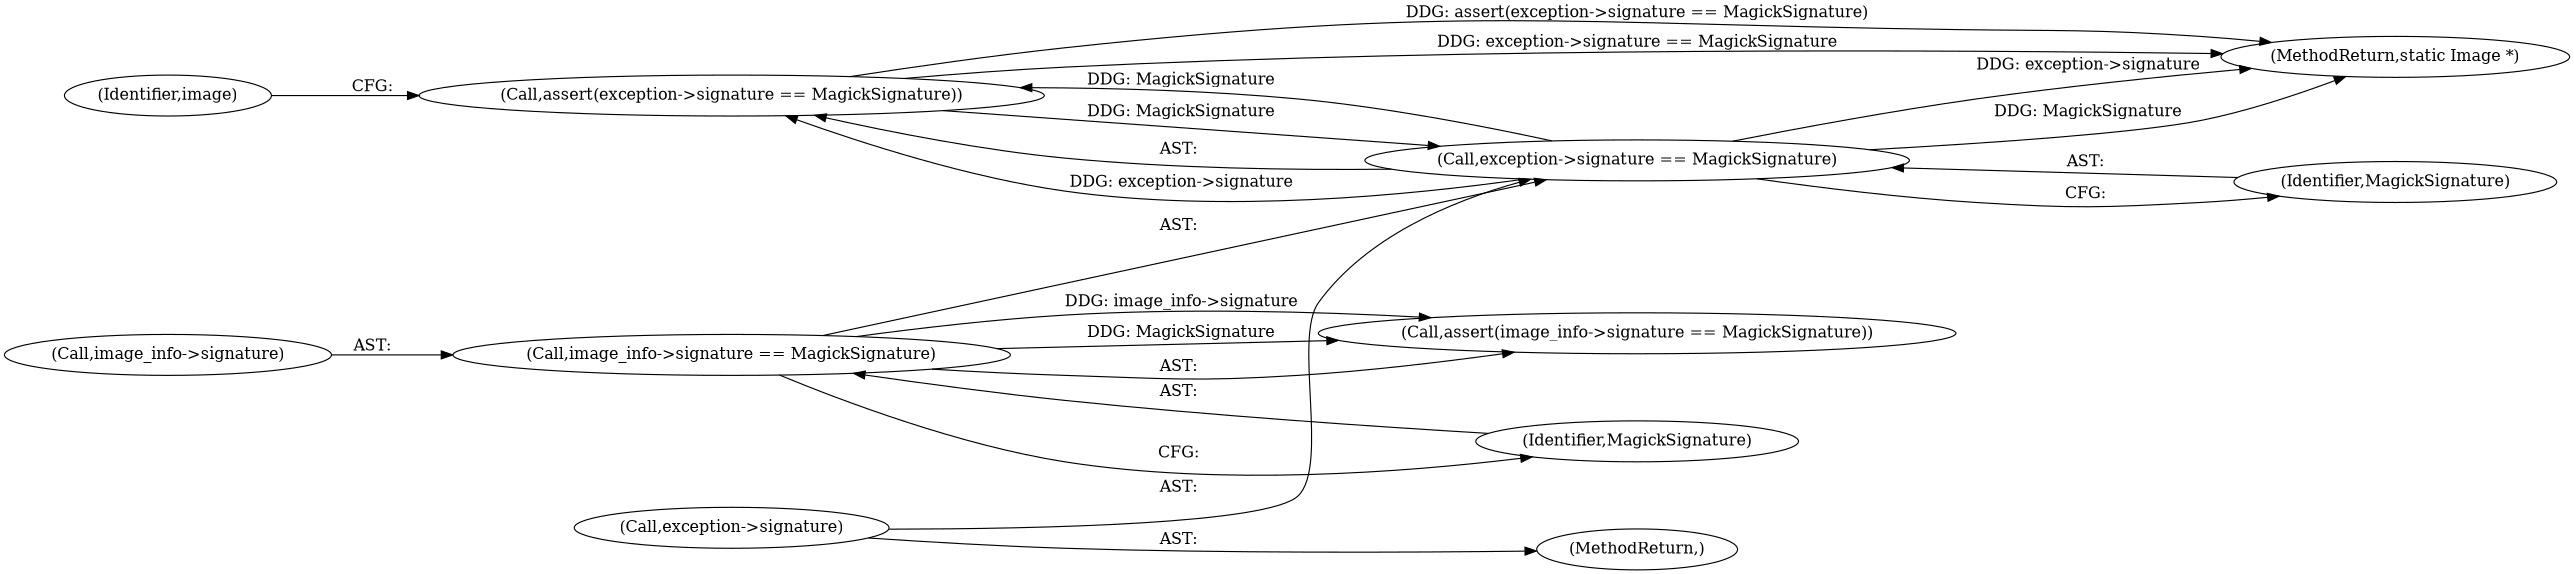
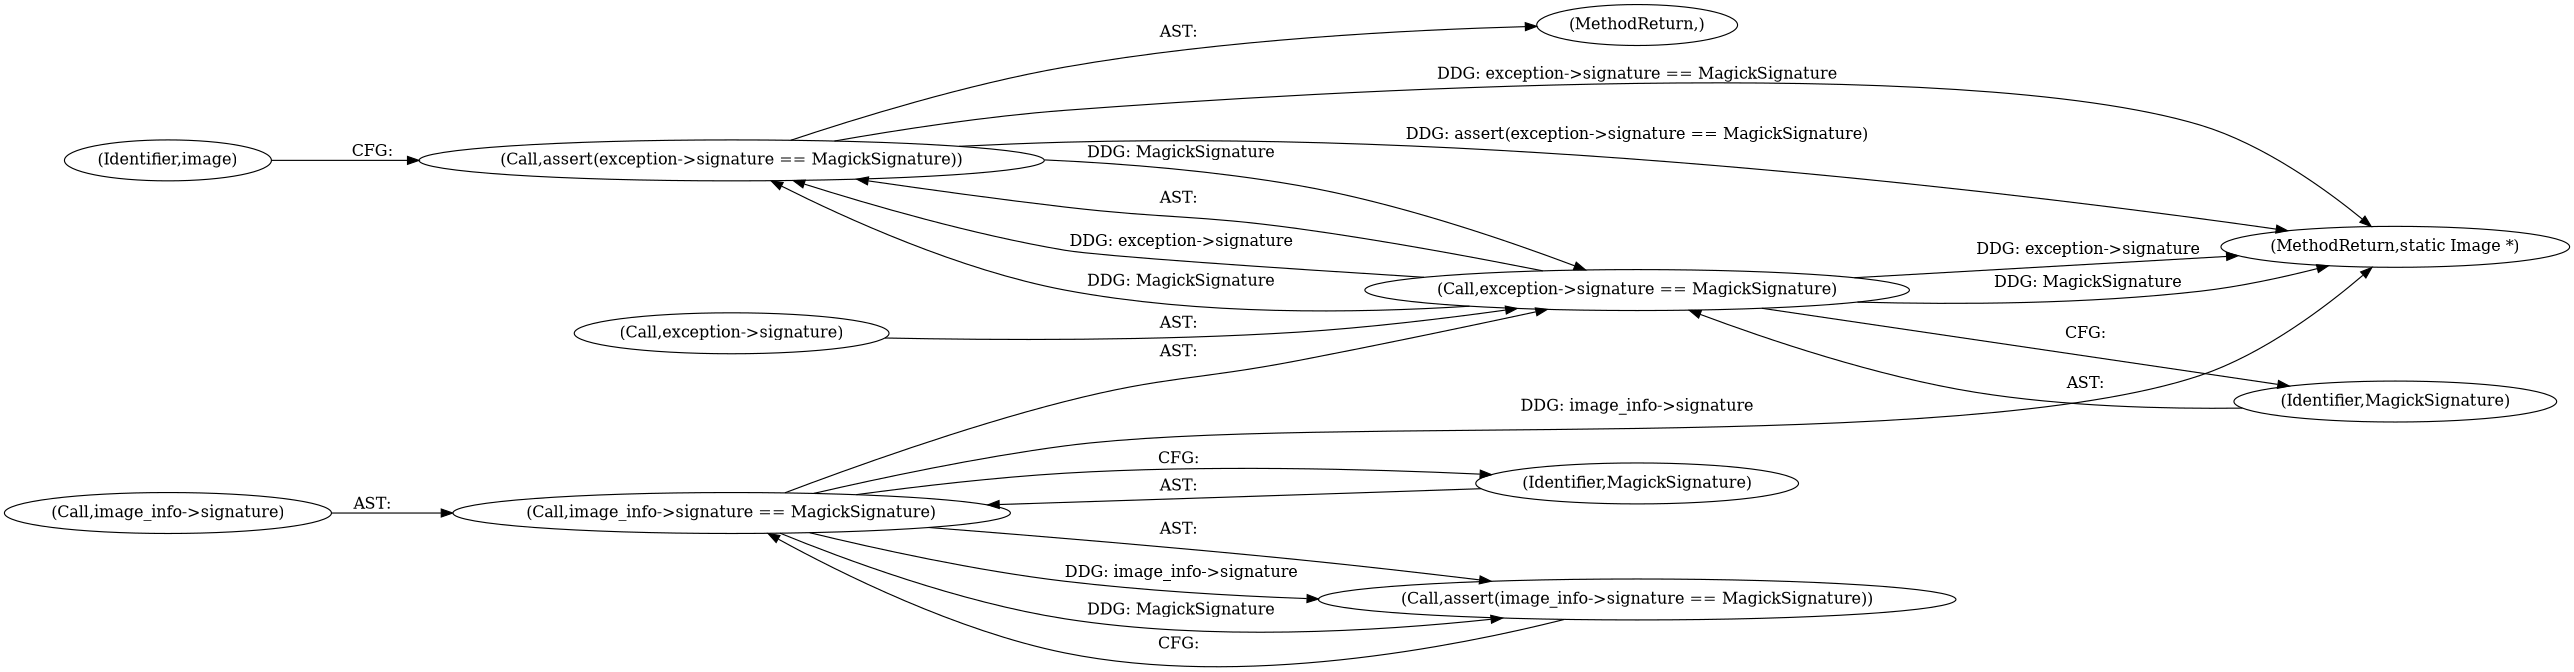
edge "(Call,image_info->signature == MagickSignature)" -> "(MethodReturn,static Image *)": added, label "DDG: image_info->signature"
edge "(Call,exception->signature)" -> "(MethodReturn,)": now "(Call,assert(exception->signature == MagickSignature))" -> "(MethodReturn,)"
edge "(Call,assert(image_info->signature == MagickSignature))" -> "(Call,image_info->signature == MagickSignature)": added, label "CFG:"
